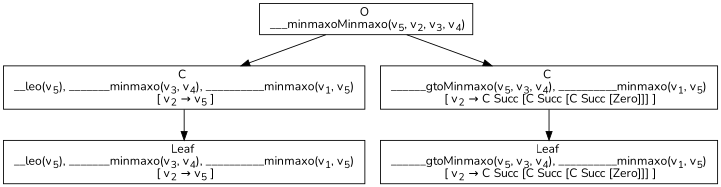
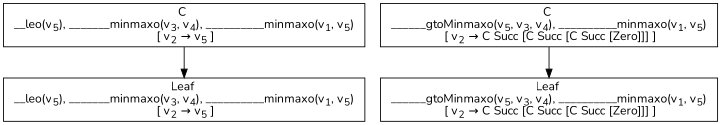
node "O": removed
